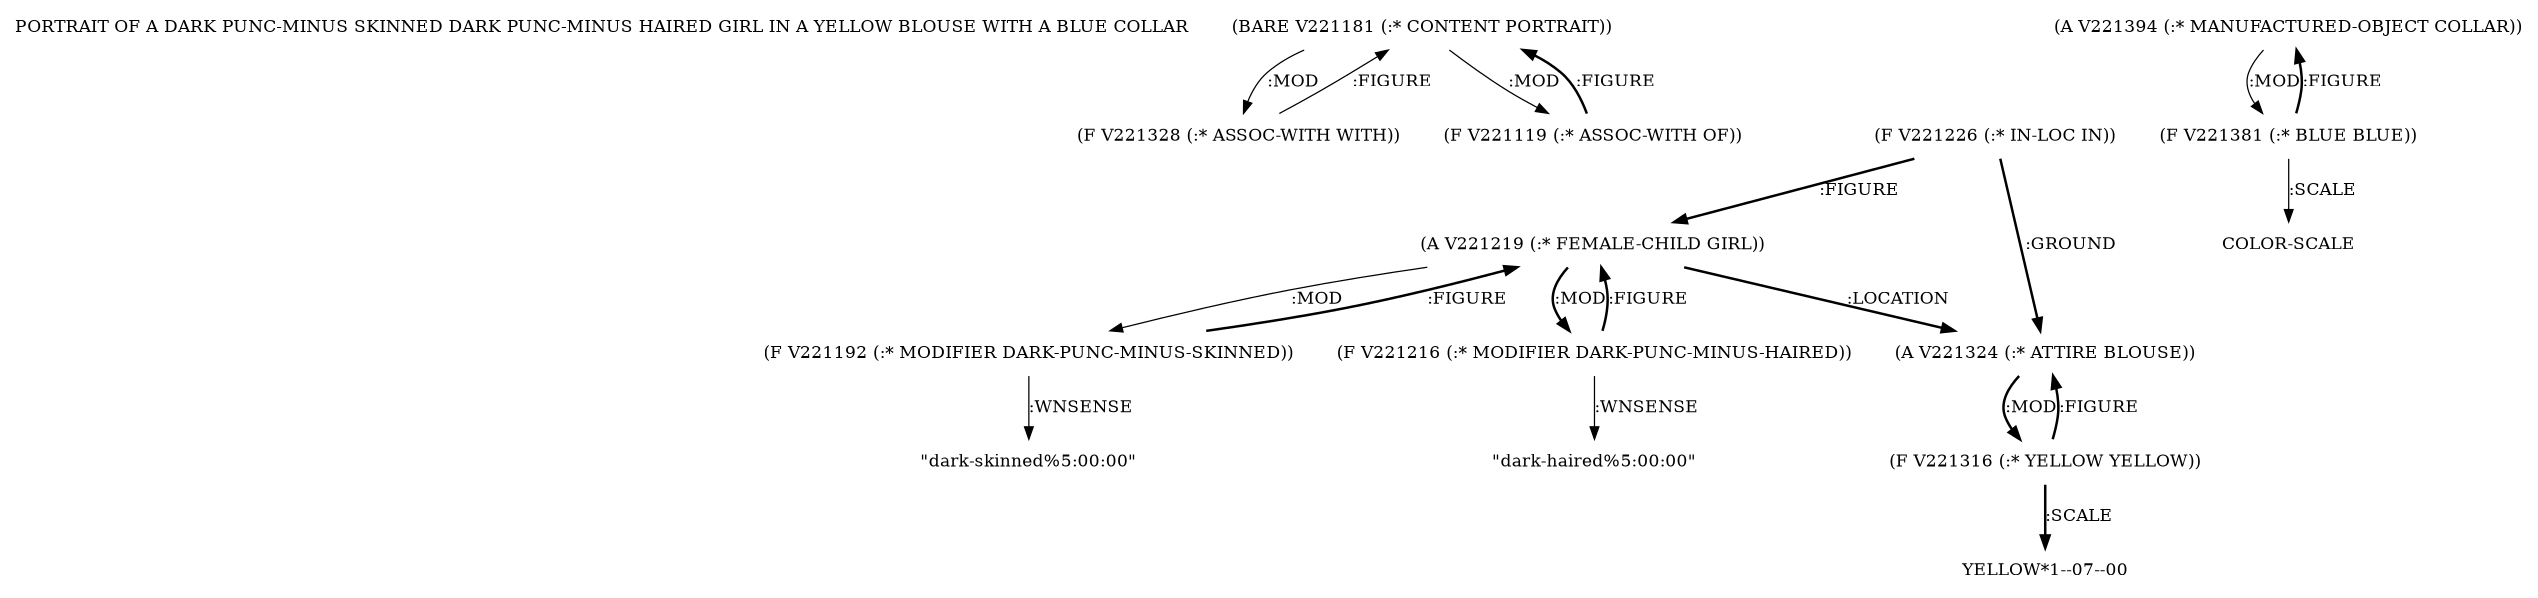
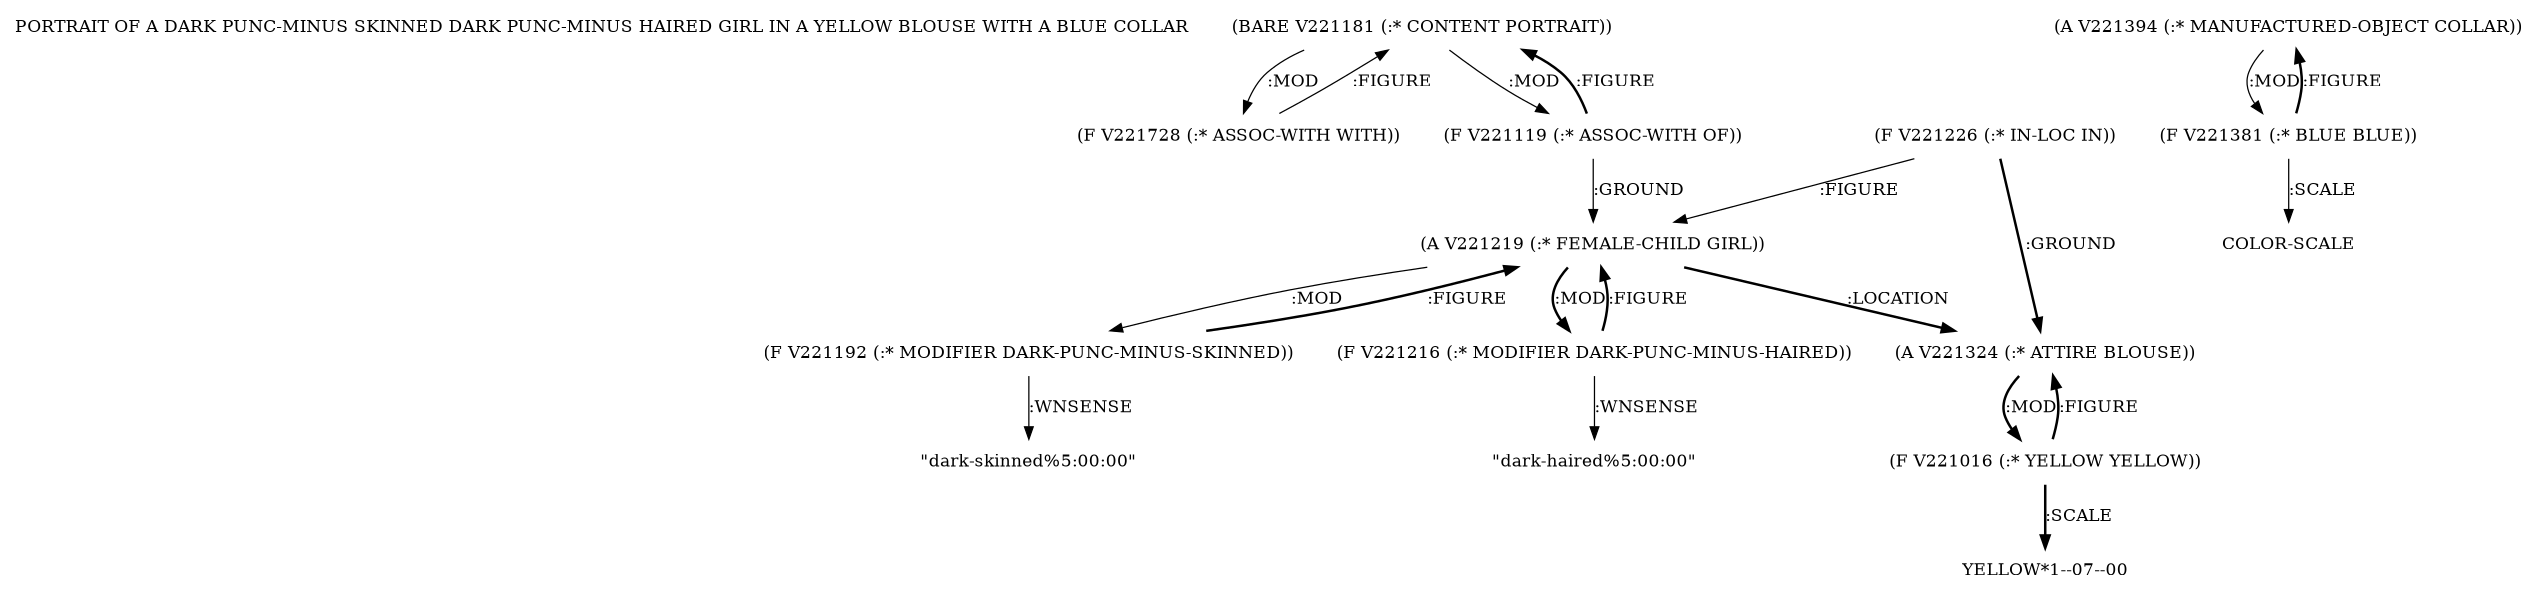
node "(F V221328 (:* ASSOC-WITH WITH))": label "(F V221328 (:* ASSOC-WITH WITH))" -> "(F V221728 (:* ASSOC-WITH WITH))"
edge "(F V221119 (:* ASSOC-WITH OF))" -> "(A V221219 (:* FEMALE-CHILD GIRL))": added, label ":GROUND"
edge "(F V221226 (:* IN-LOC IN))" -> "(A V221219 (:* FEMALE-CHILD GIRL))": style bold -> solid
node "(F V221316 (:* YELLOW YELLOW))": label "(F V221316 (:* YELLOW YELLOW))" -> "(F V221016 (:* YELLOW YELLOW))"
